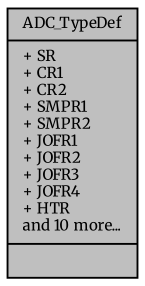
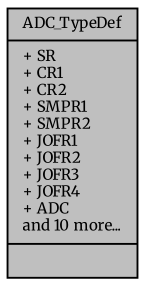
node "ADC_TypeDef": text "+ HTR" -> "+ ADC"
